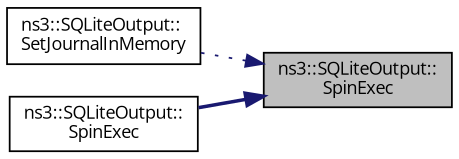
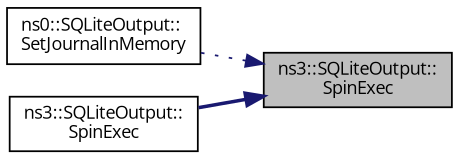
node "ns3::SQLiteOutput:: SetJournalInMemory": label "ns3::SQLiteOutput:: SetJournalInMemory" -> "ns0::SQLiteOutput:: SetJournalInMemory"
